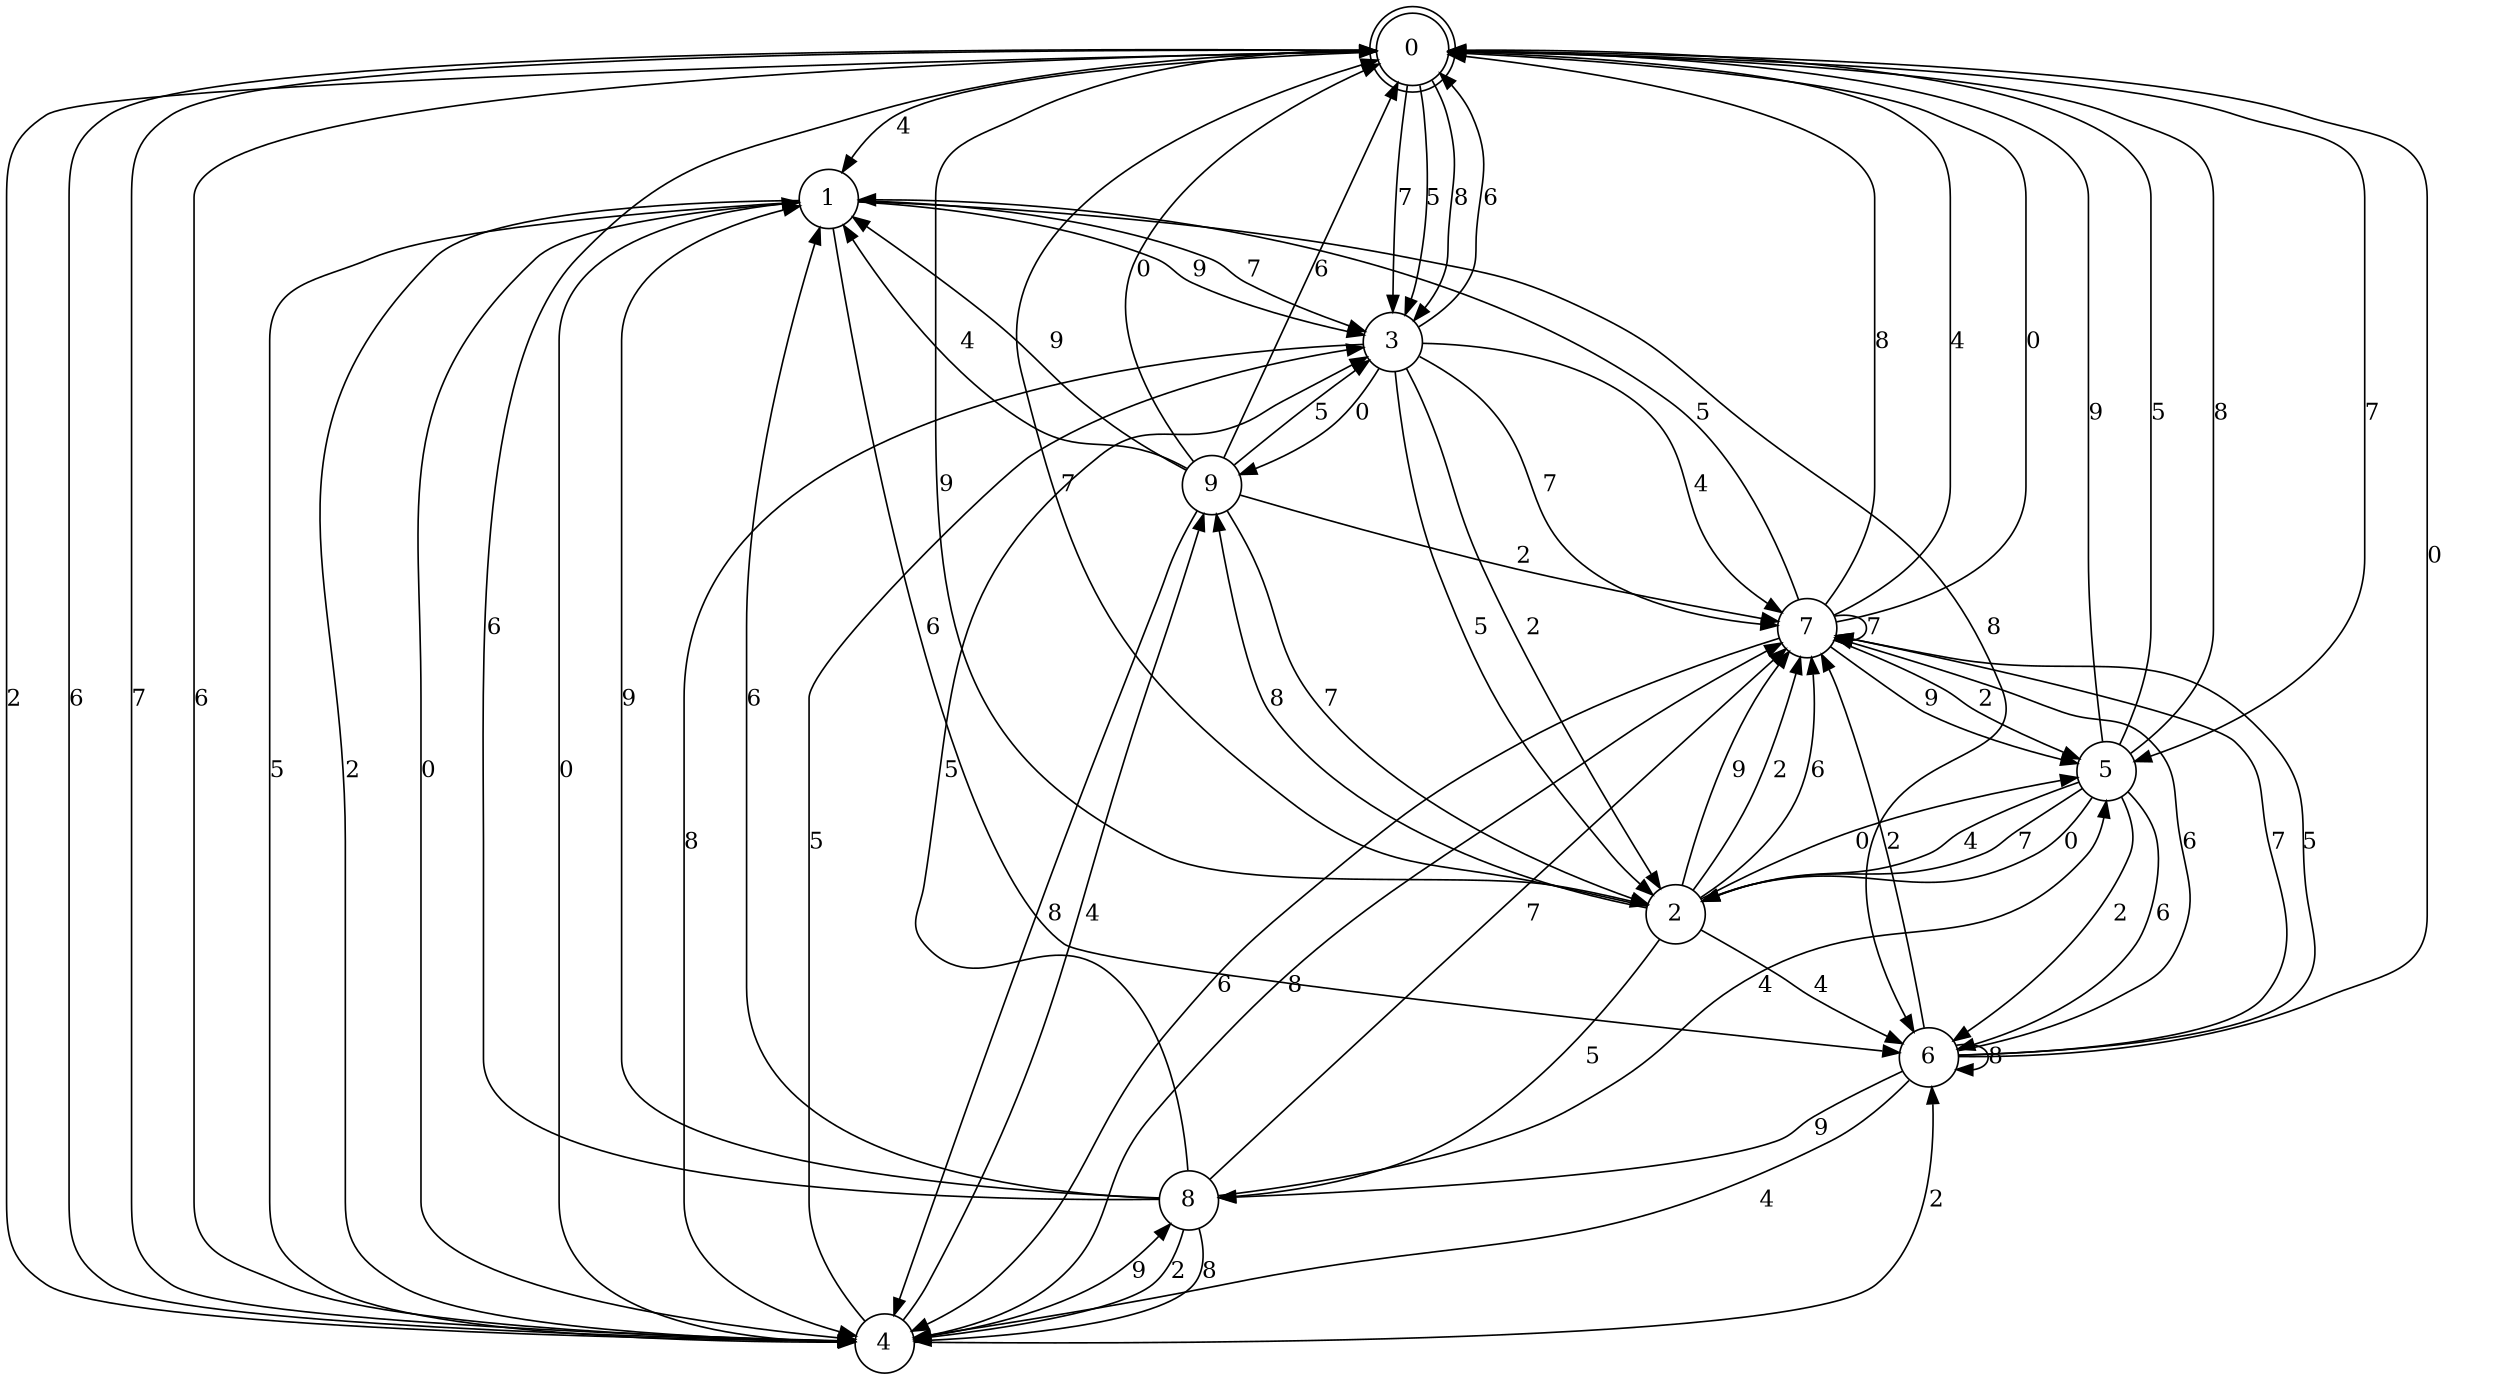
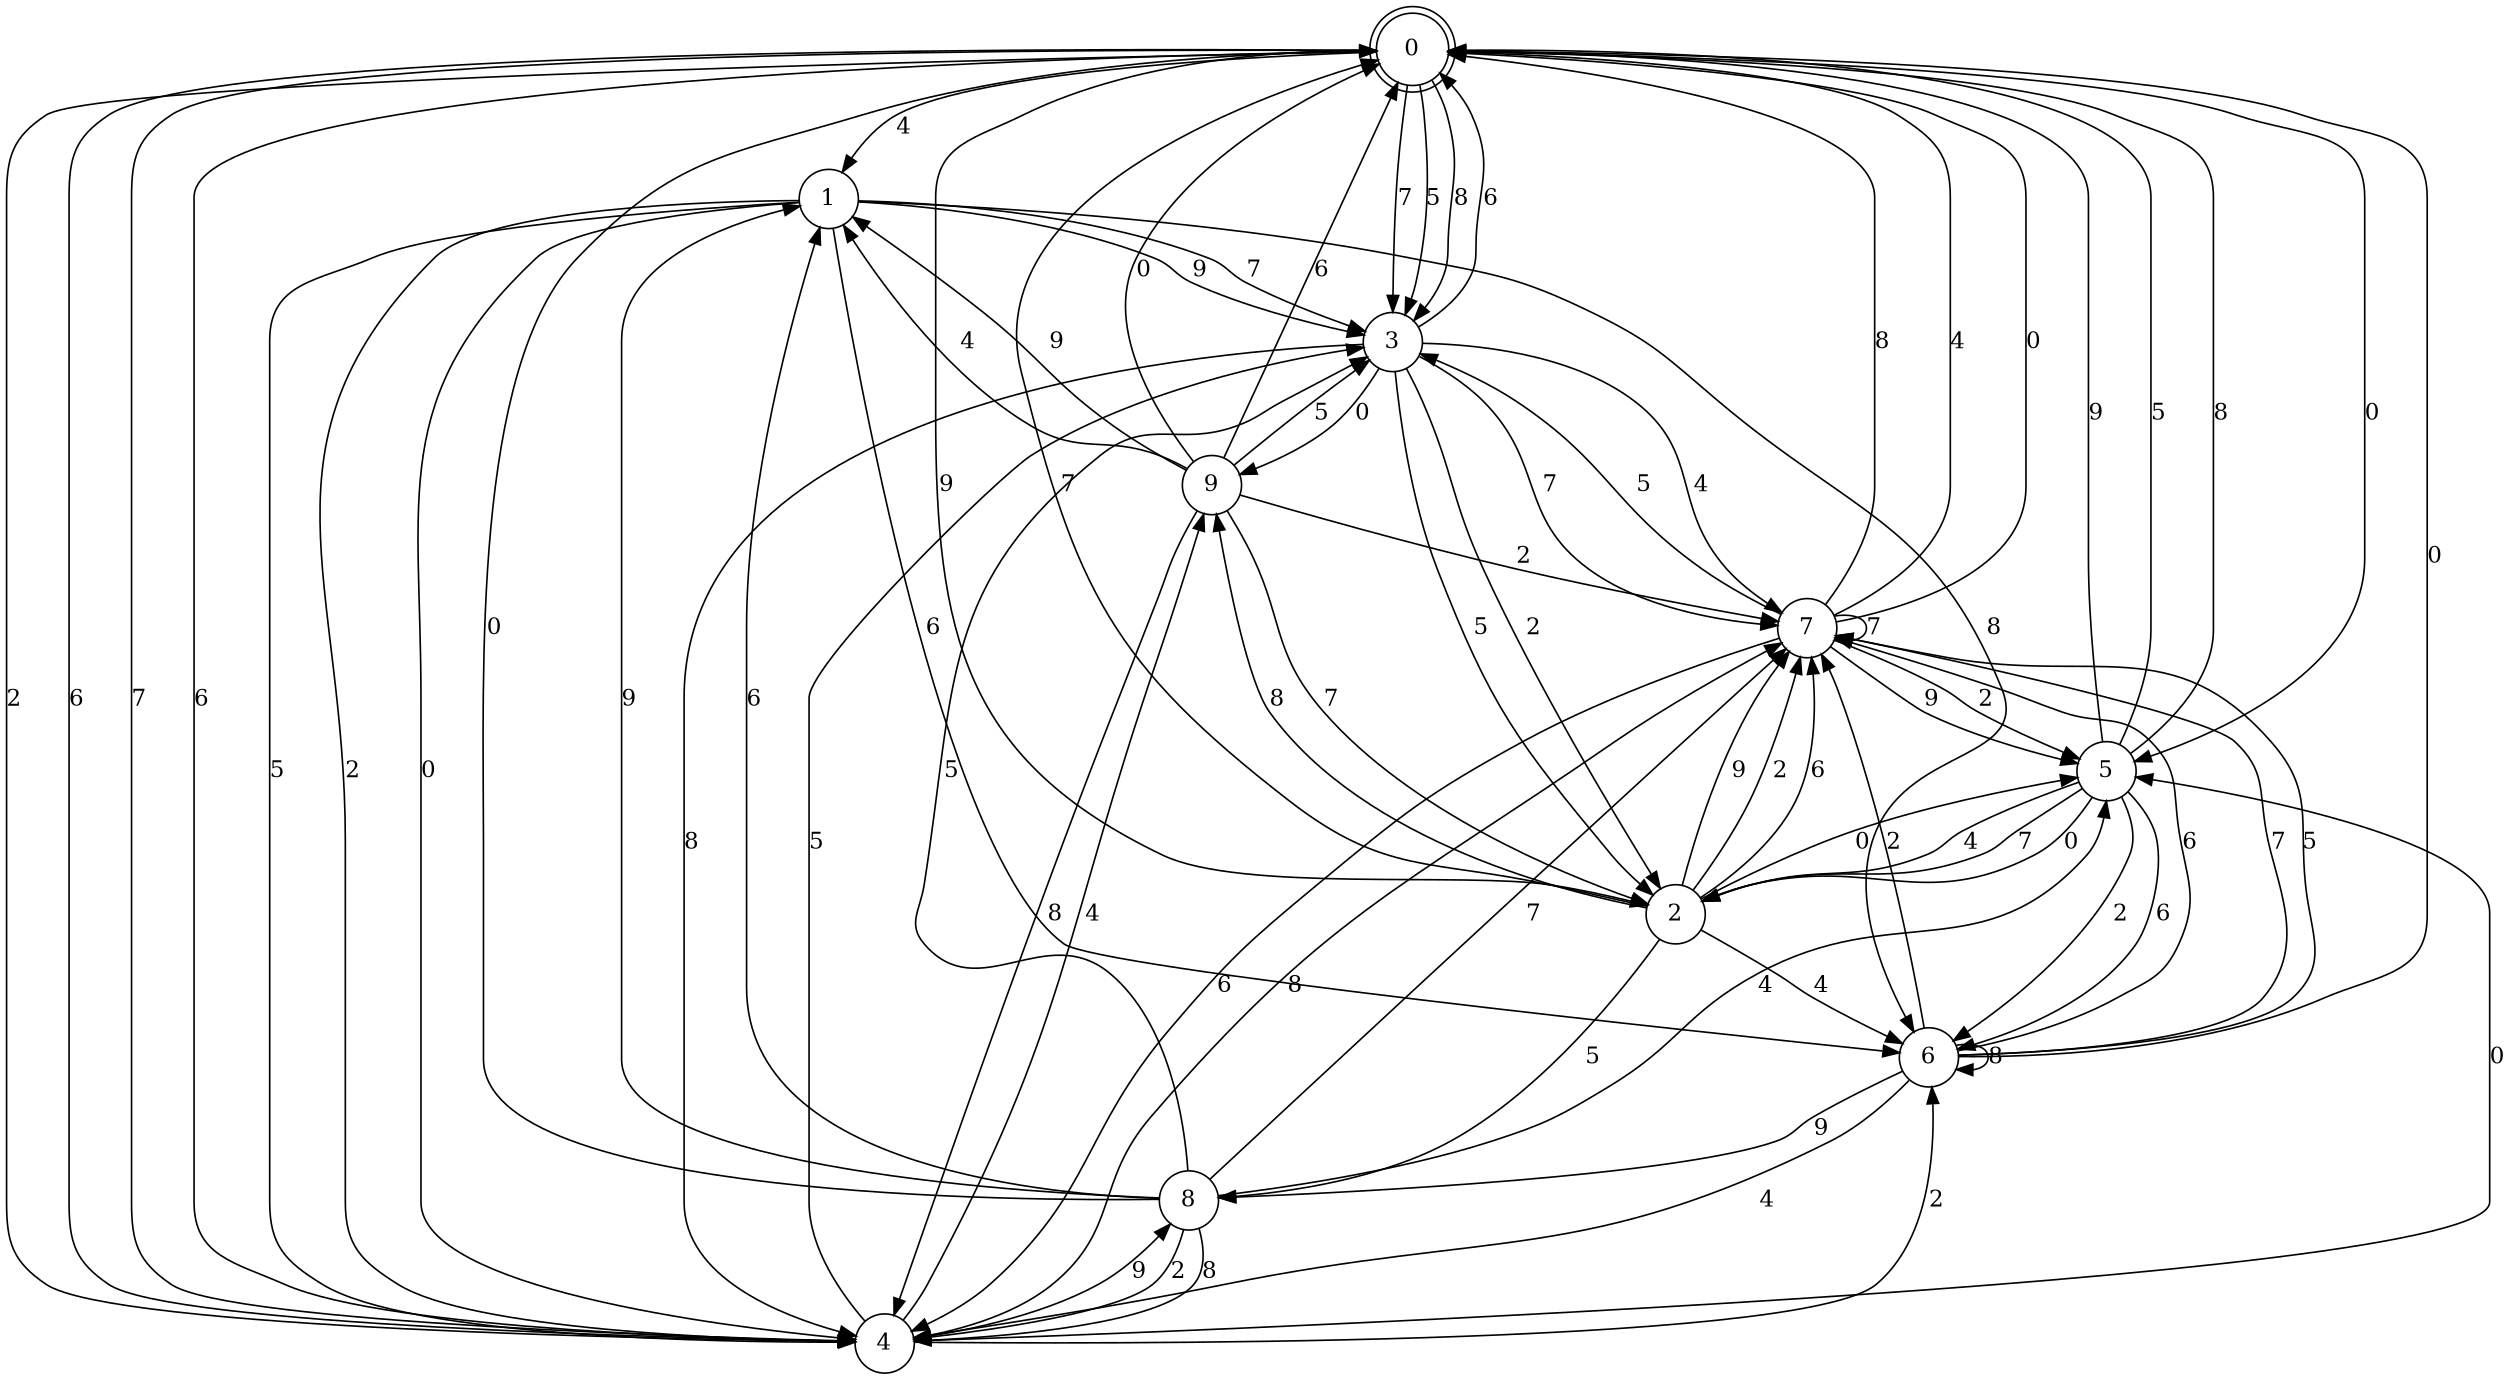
edge "7" -> "1": now "7" -> "3"
edge "0" -> "5": label "7" -> "0"
edge "8" -> "0": label "6" -> "0"
edge "4" -> "1": now "4" -> "5"
